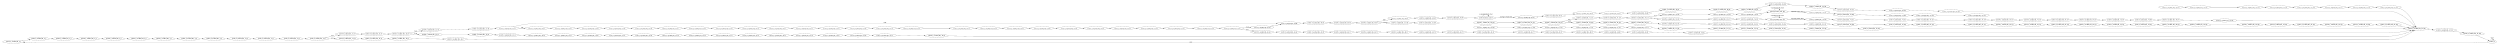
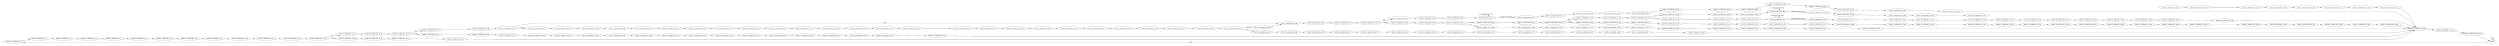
node "LEGUP_F_scalbnf_BB__53_107": added
